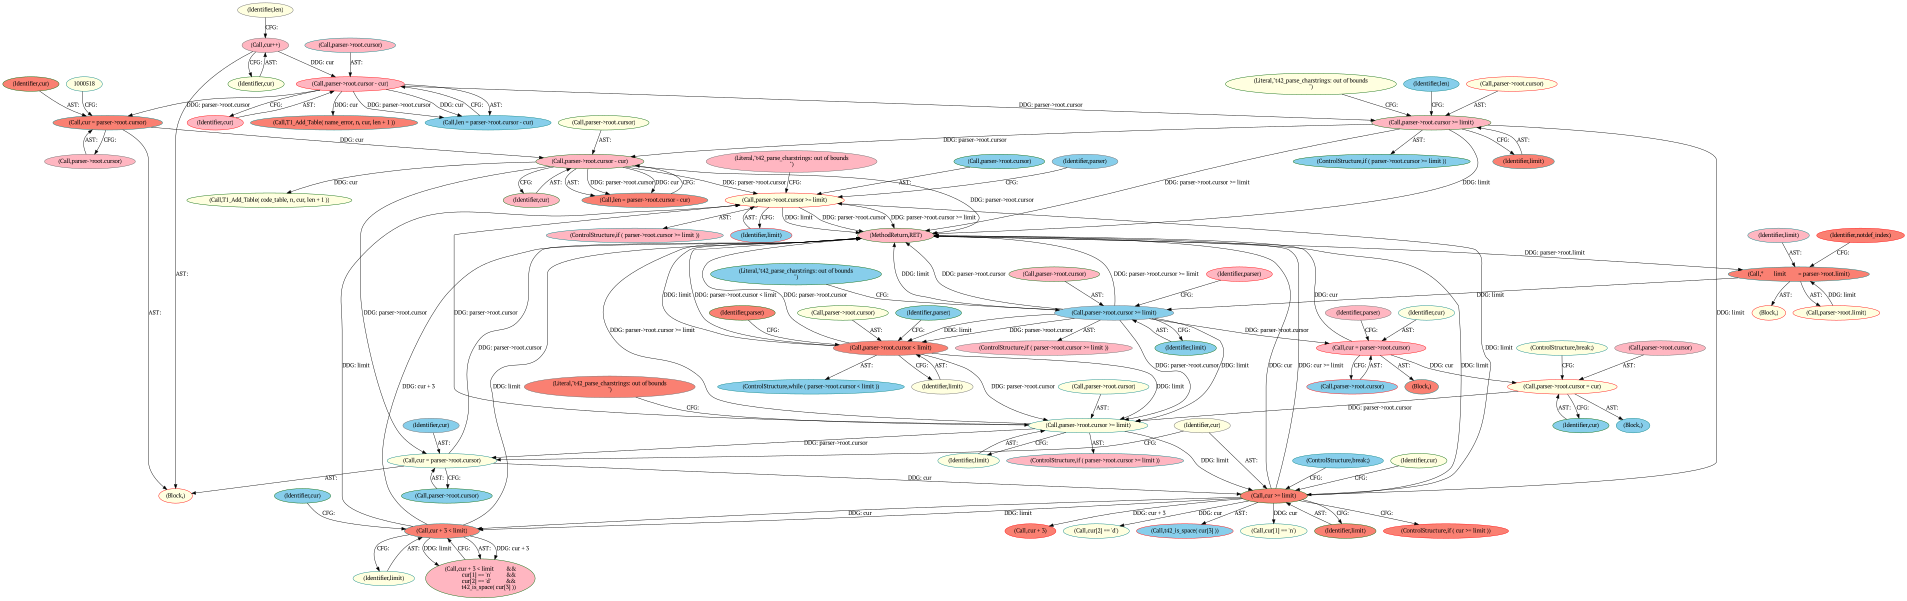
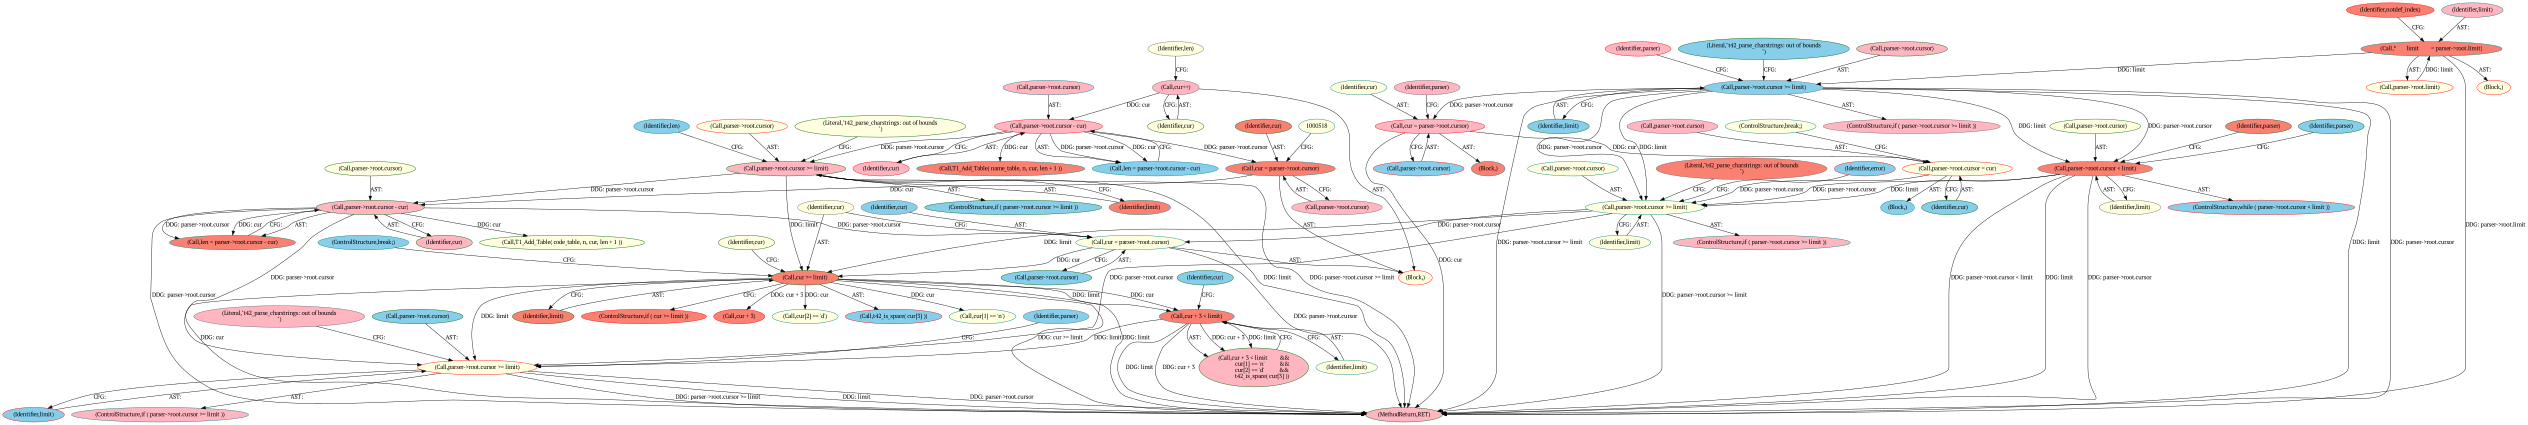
node "(Call,T1_Add_Table( name_error, n, cur, len + 1 ))": label "(Call,T1_Add_Table( name_error, n, cur, len + 1 ))" -> "(Call,T1_Add_Table( name_table, n, cur, len + 1 ))"
node "(Identifier,error)": added
edge "(MethodReturn,RET)" -> "(Call,*       limit        = parser->root.limit)": reversed
node "(ControlStructure,while ( parser->root.cursor < limit ))": color teal -> red
